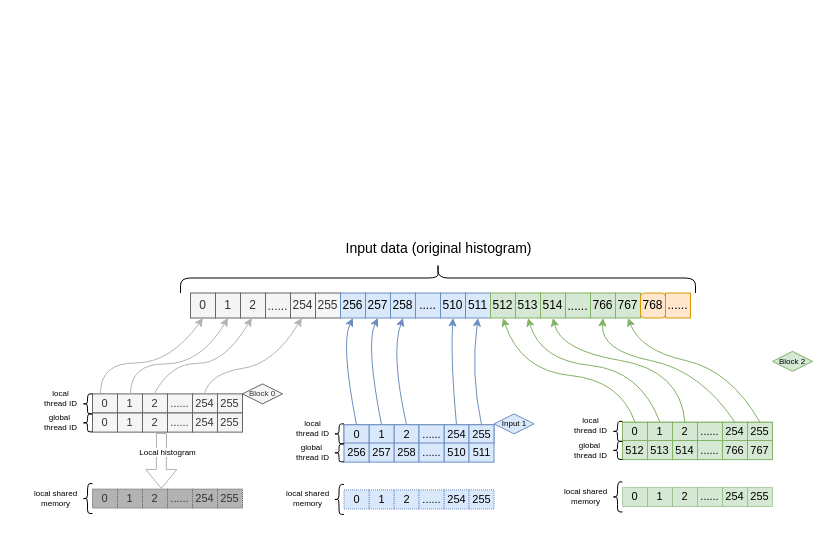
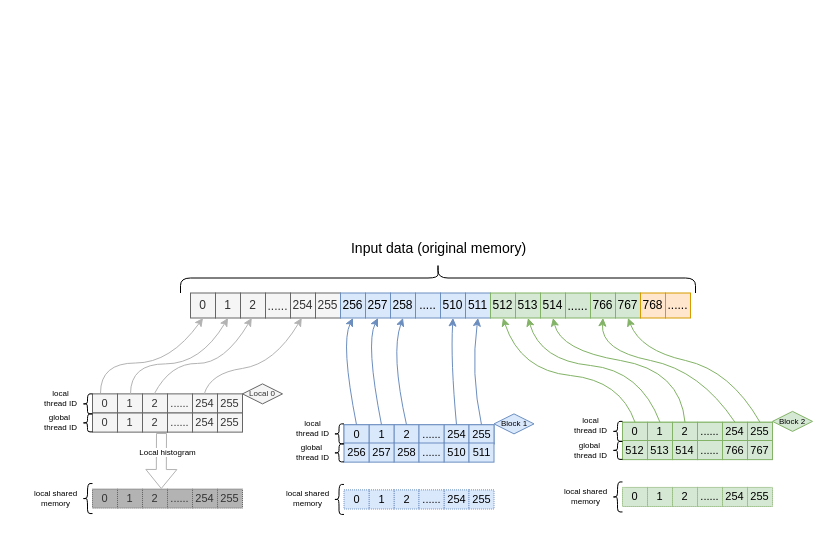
node "Input data (original histogram)": label "Input data (original histogram)" -> "Input data (original memory)"
node "768": shape rounded rectangle -> rectangle
node "Block 2": moved (793, 361) -> (793, 421)
node "Block 0": label "Block 0" -> "Local 0"
node "Input 1": label "Input 1" -> "Block 1"
